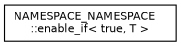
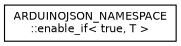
node "NAMESPACE_NAMESPACE ::enable_if< true, T >": label "NAMESPACE_NAMESPACE ::enable_if< true, T >" -> "ARDUINOJSON_NAMESPACE ::enable_if< true, T >"
